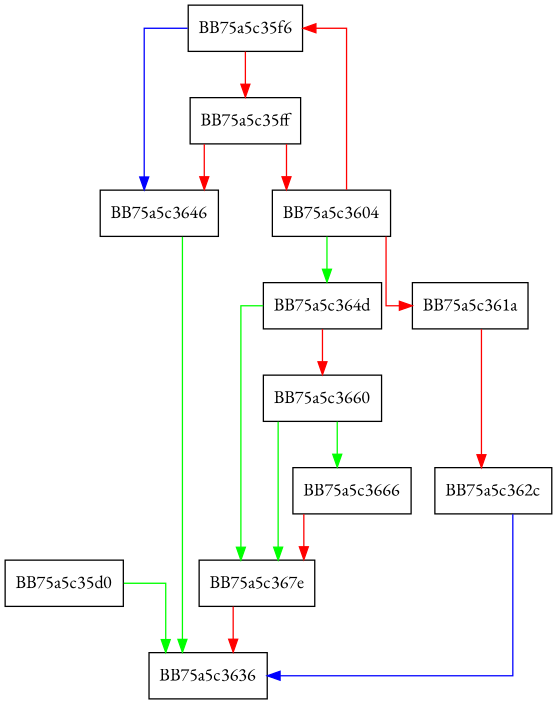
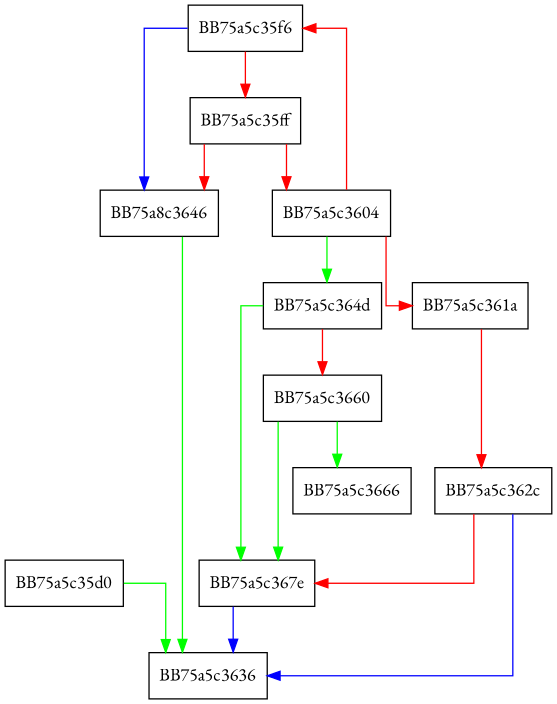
node "BB75a5c3646": label "BB75a5c3646" -> "BB75a8c3646"
edge "BB75a5c3666" -> "BB75a5c367e": now "BB75a5c362c" -> "BB75a5c367e"
edge "BB75a5c367e" -> "BB75a5c3636": color red -> blue
